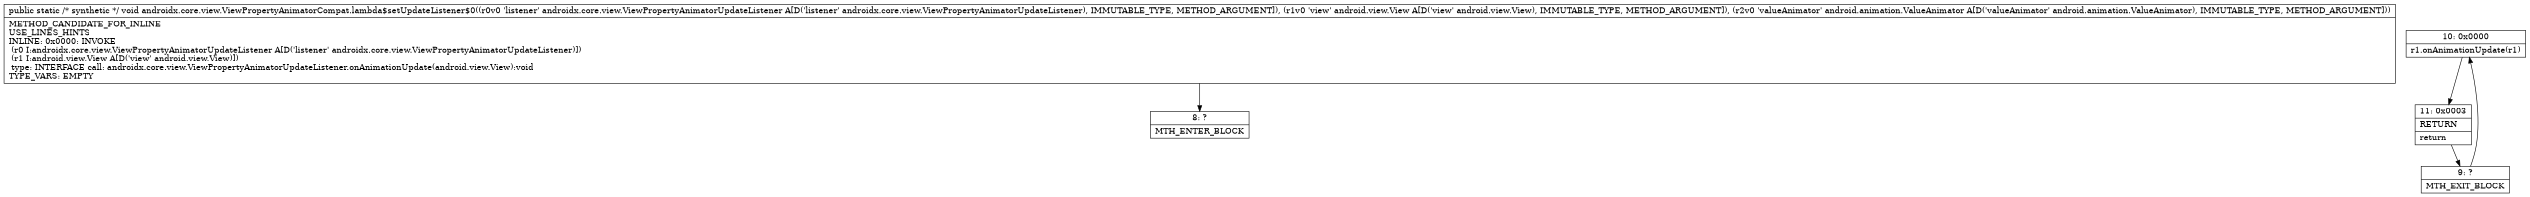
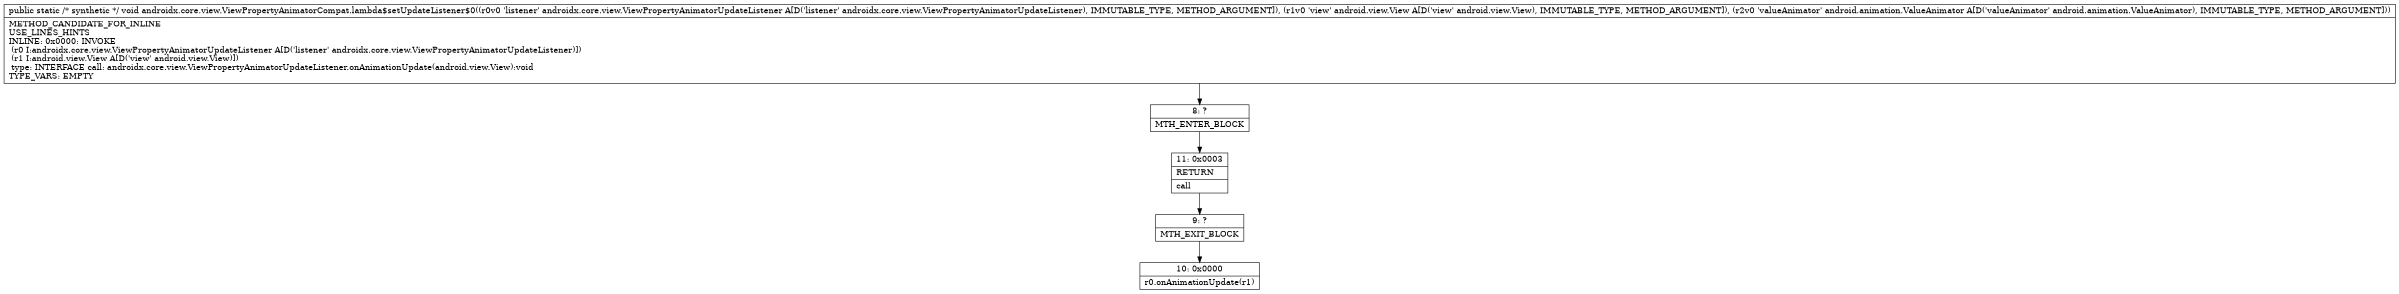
node "10: 0x0000": text "r1.onAnimationUpdate(r1)" -> "r0.onAnimationUpdate(r1)"
edge "10: 0x0000" -> "11: 0x0003": now "8: ?" -> "11: 0x0003"
node "11: 0x0003": text "return" -> "call"
